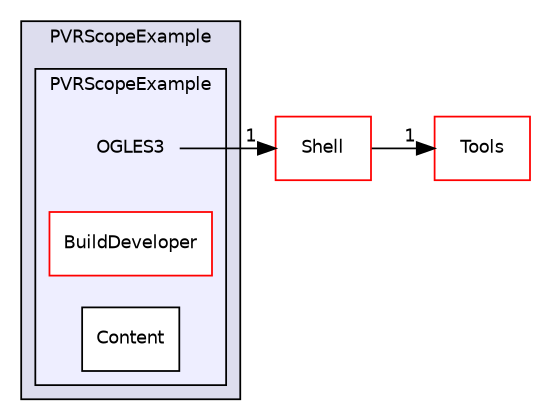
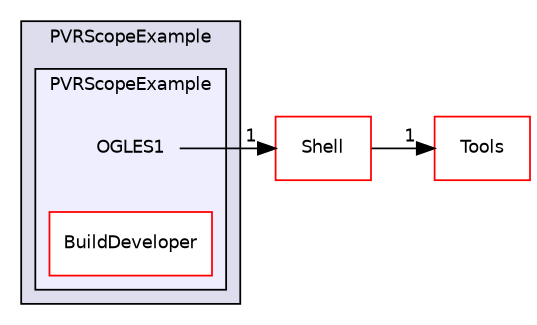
node "OGLES3": label "OGLES3" -> "OGLES1"
node "Content": removed
